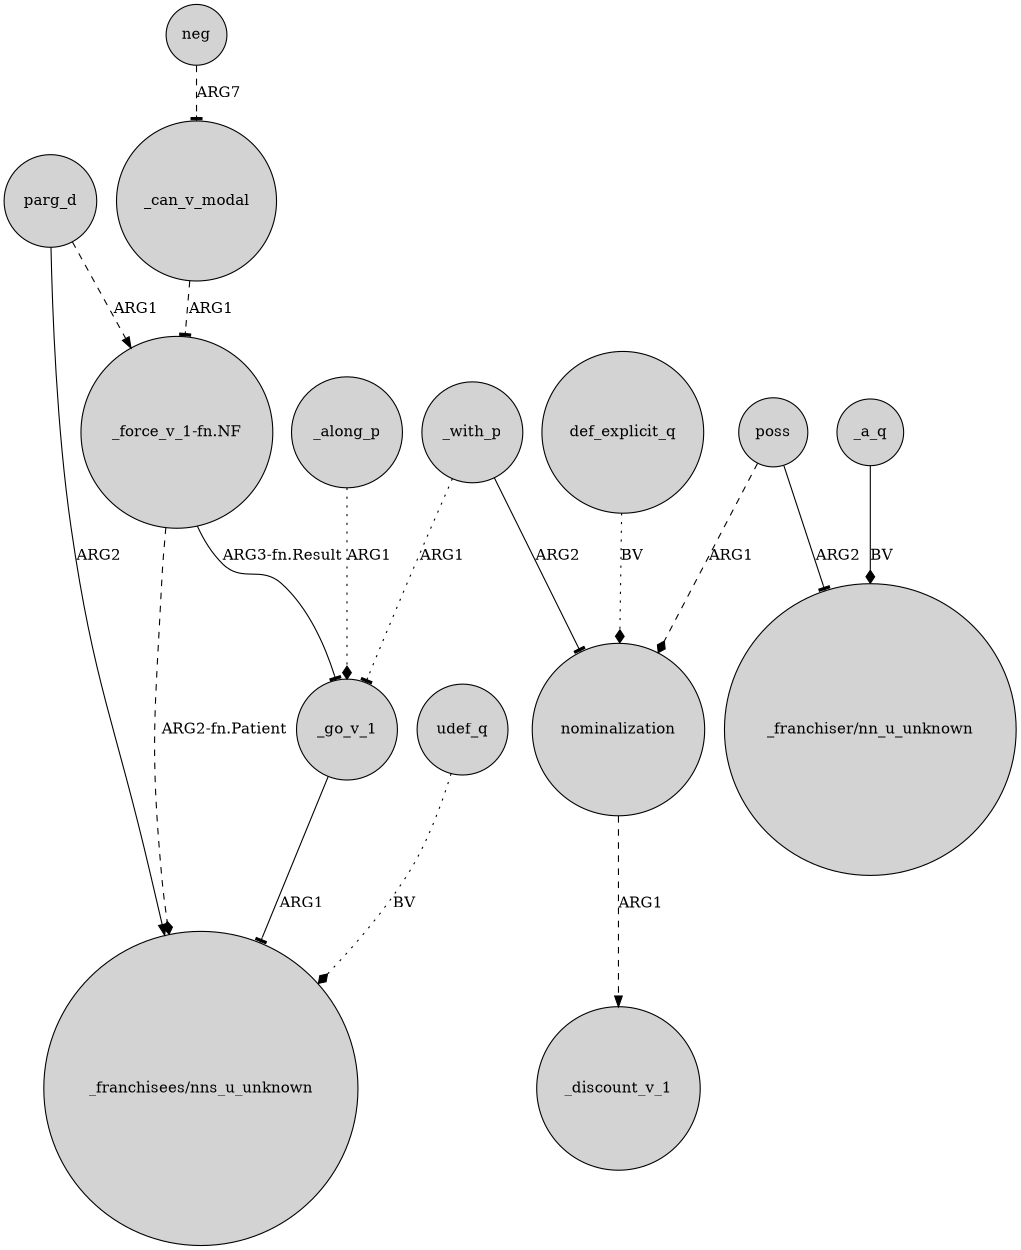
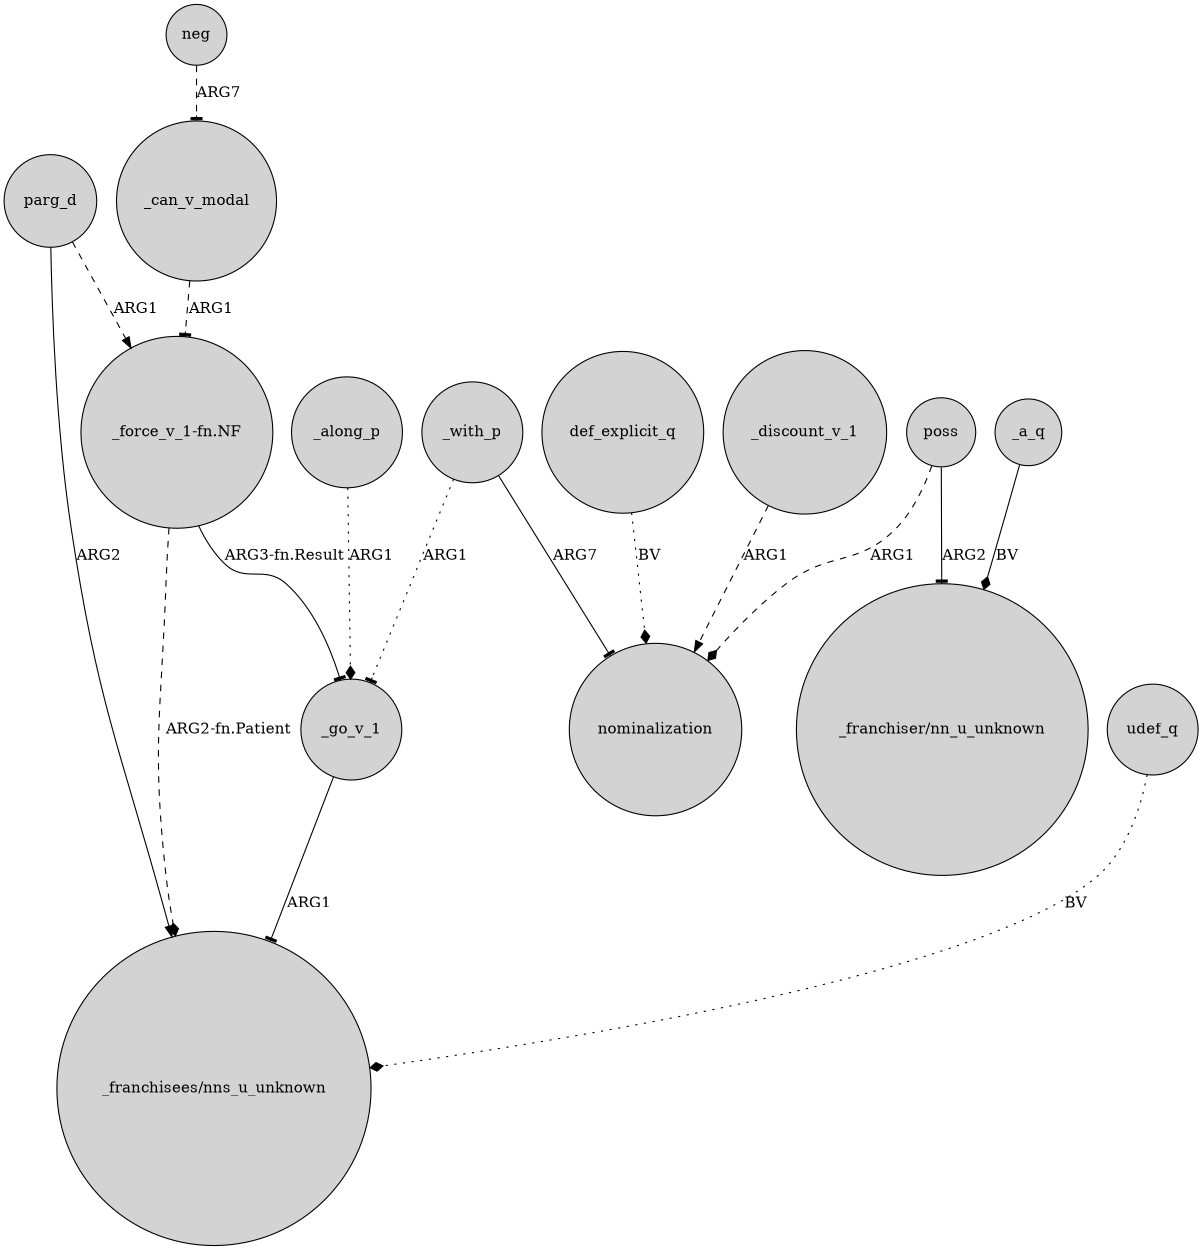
edge "_with_p" -> "nominalization": label "ARG2" -> "ARG7"
edge "nominalization" -> "_discount_v_1": reversed
